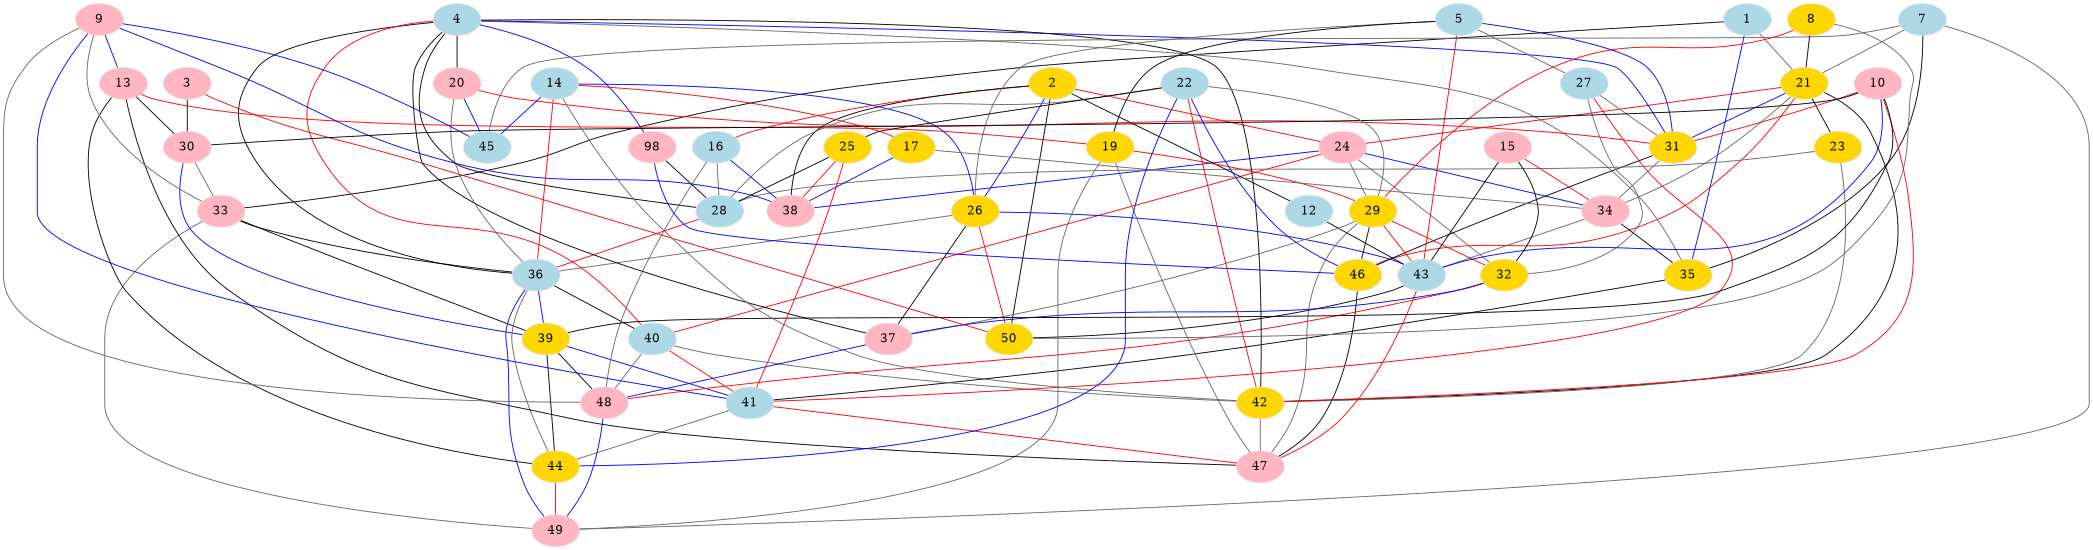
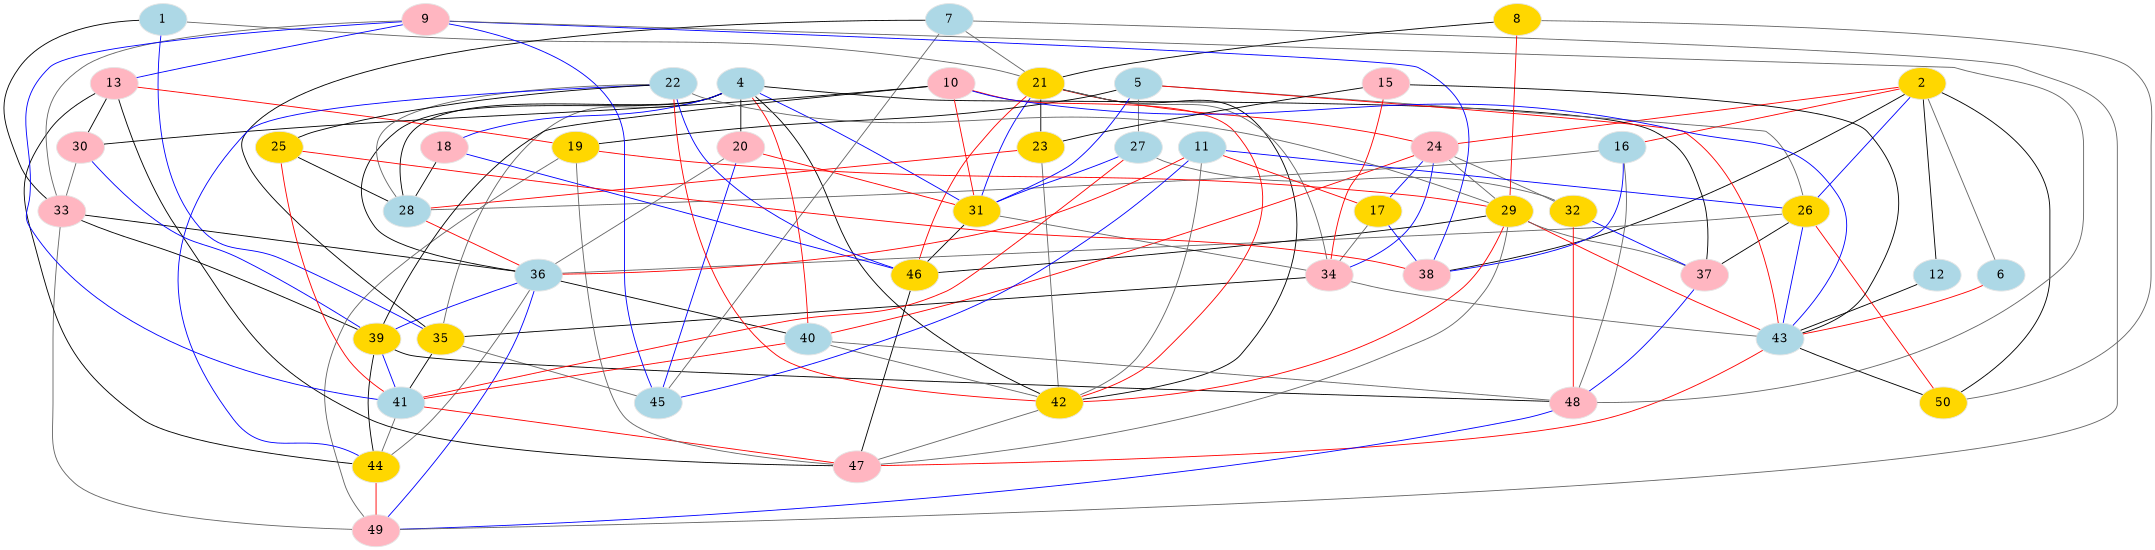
node "3": removed
node "14": label "14" -> "11"
edge "27" -- "31": color gray40 -> blue
node "98": label "98" -> "18"
edge "23" -- "28": color gray40 -> red
edge "24" -- "38": now "24" -- "17"
edge "15" -- "32": now "15" -- "23"
edge "29" -- "32": now "29" -- "42"
node "6": added
edge "35" -- "45": added
